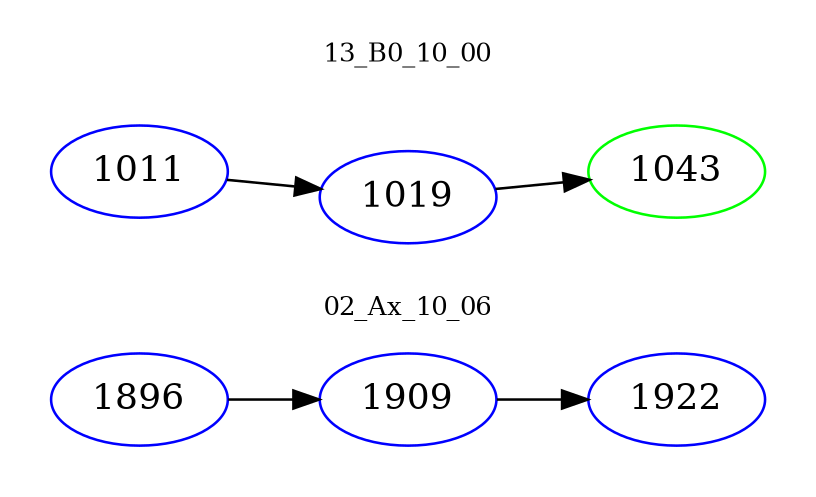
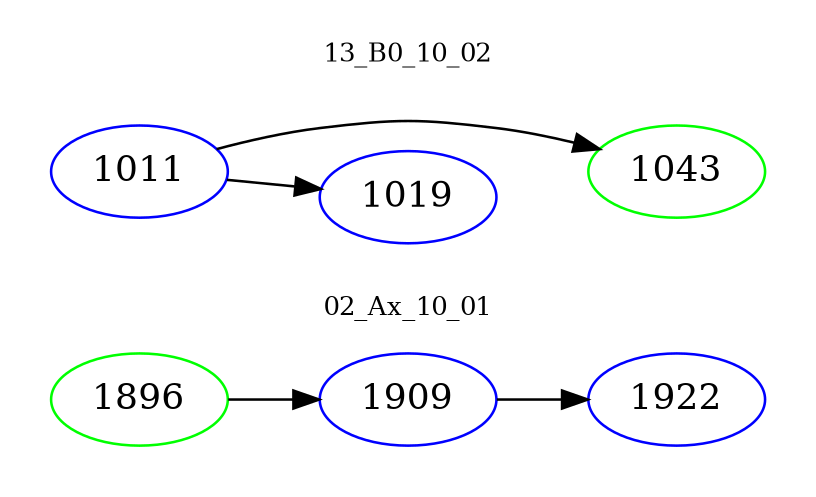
cluster "13_B0_10_00": label "13_B0_10_00" -> "13_B0_10_02"
edge "1019" -> "1043": now "1011" -> "1043"
cluster "02_Ax_10_06": label "02_Ax_10_06" -> "02_Ax_10_01"
node "1896": color blue -> green
